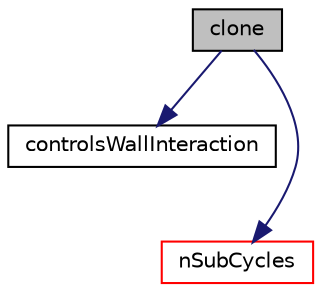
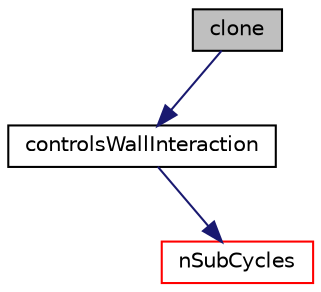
edge "clone" -> "nSubCycles": now "controlsWallInteraction" -> "nSubCycles"
